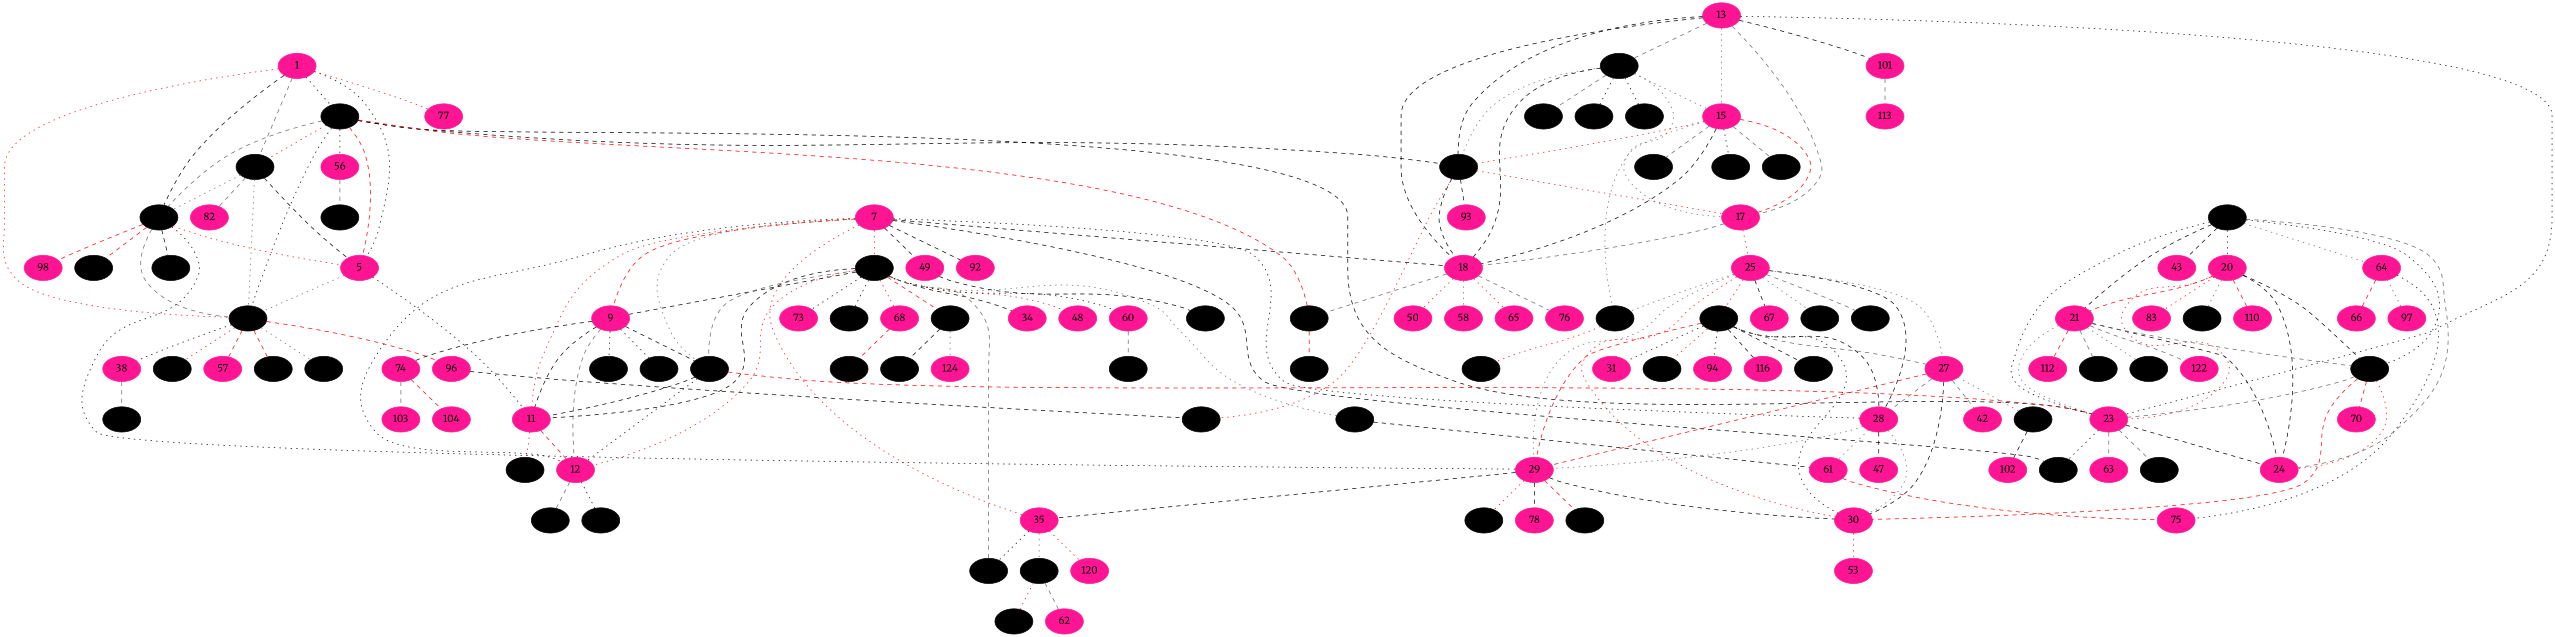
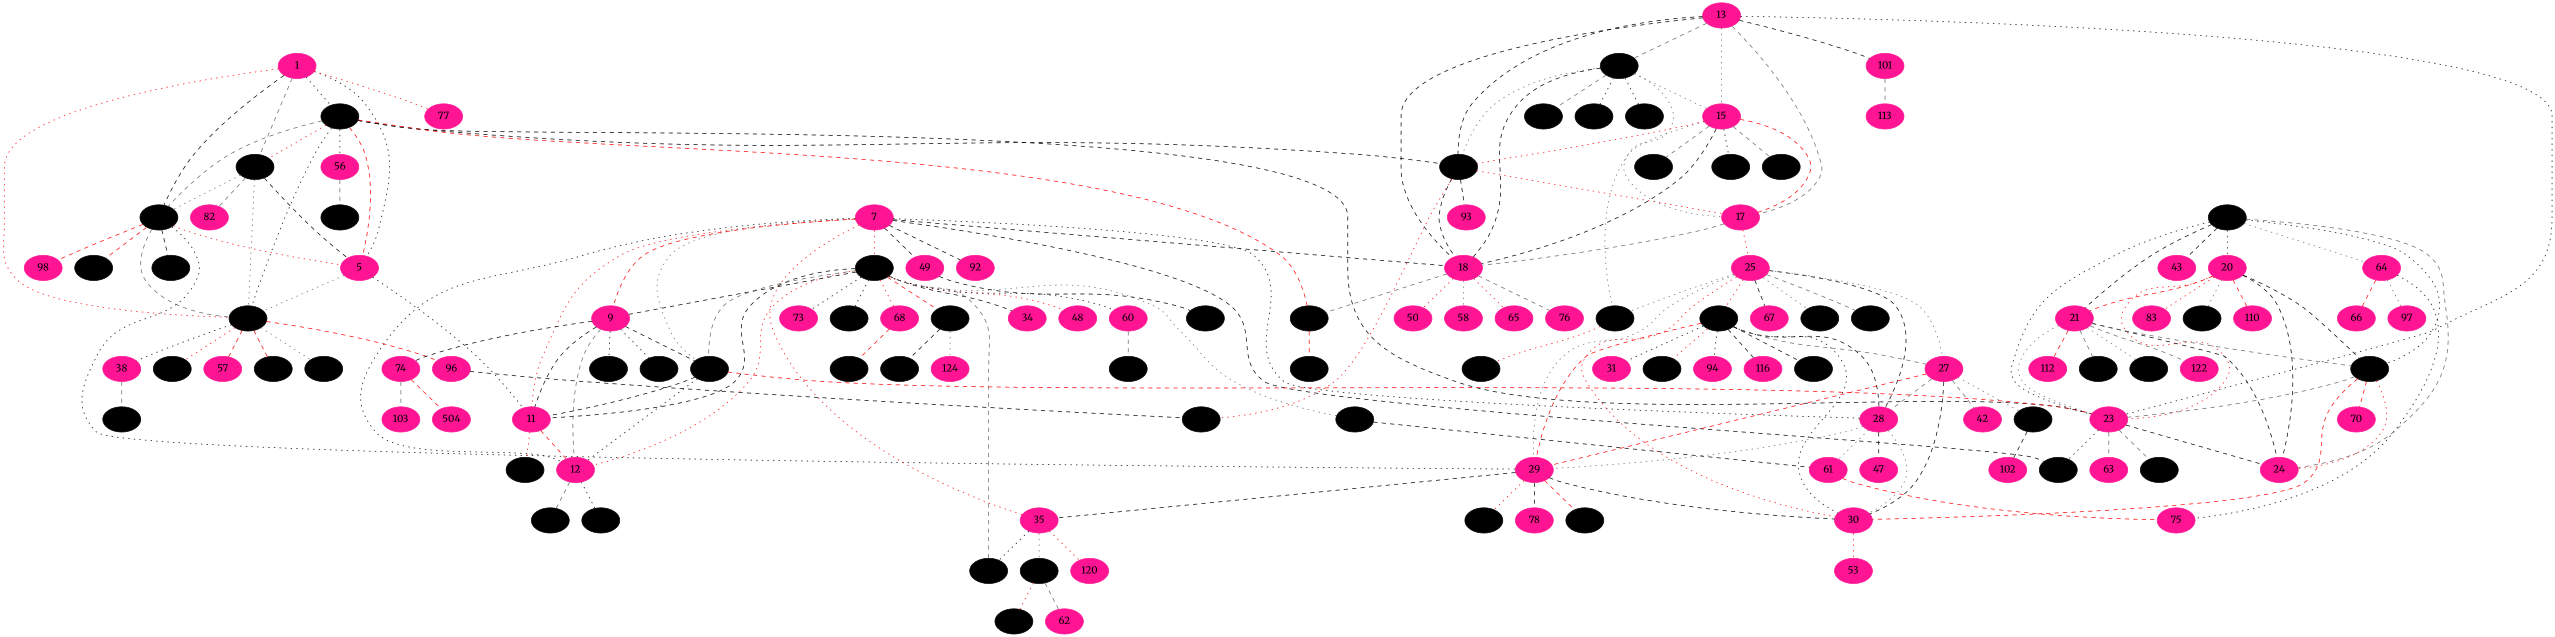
node "104": label "104" -> "504"
